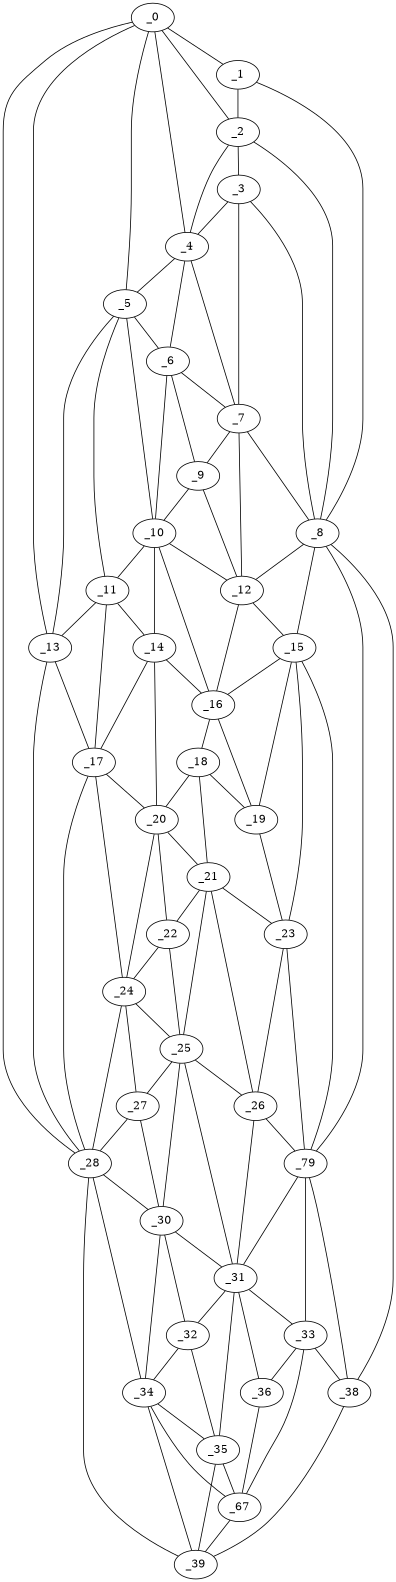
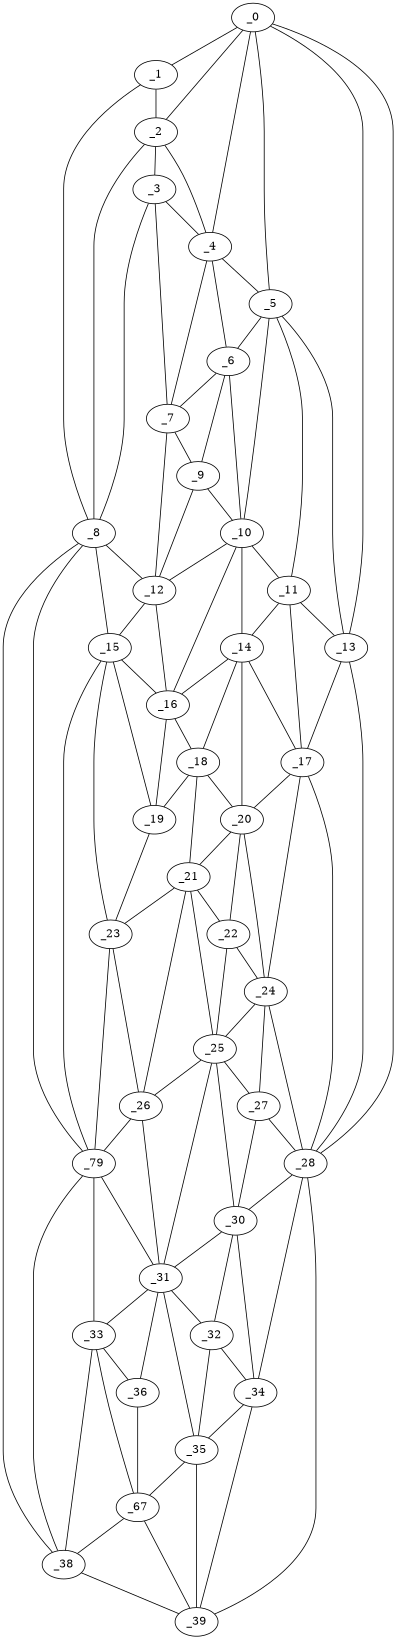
edge "_7" -- "_8": removed
edge "_14" -- "_18": added
edge "_34" -- "_67": now "_38" -- "_67"
